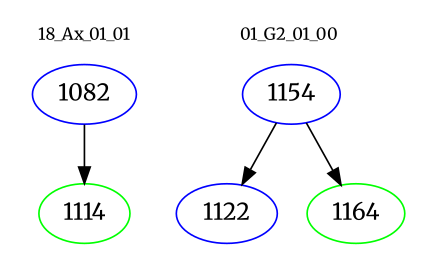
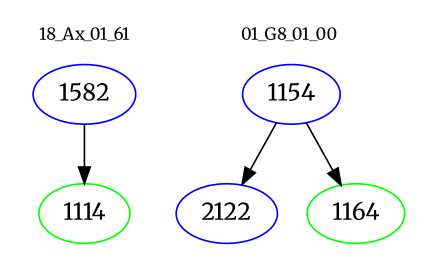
cluster "18_Ax_01_01": label "18_Ax_01_01" -> "18_Ax_01_61"
cluster "01_G2_01_00": label "01_G2_01_00" -> "01_G8_01_00"
node "1082": label "1082" -> "1582"
node "1122": label "1122" -> "2122"
